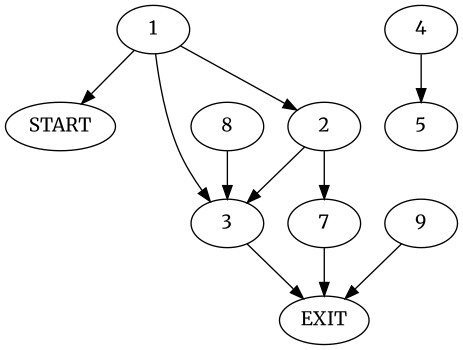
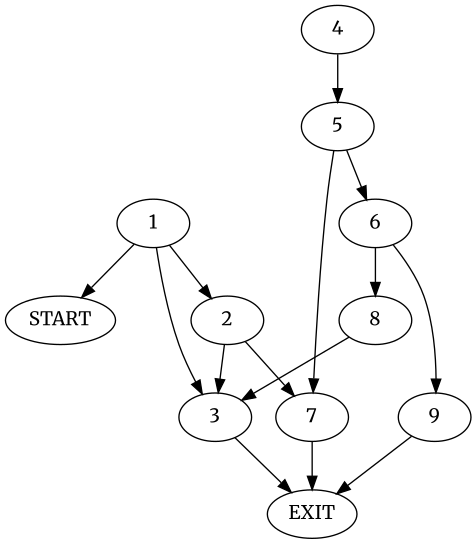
node "6": added
edge "5" -> "7": added
